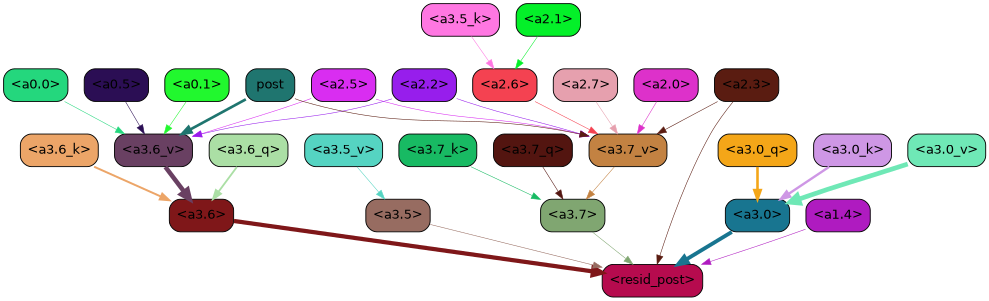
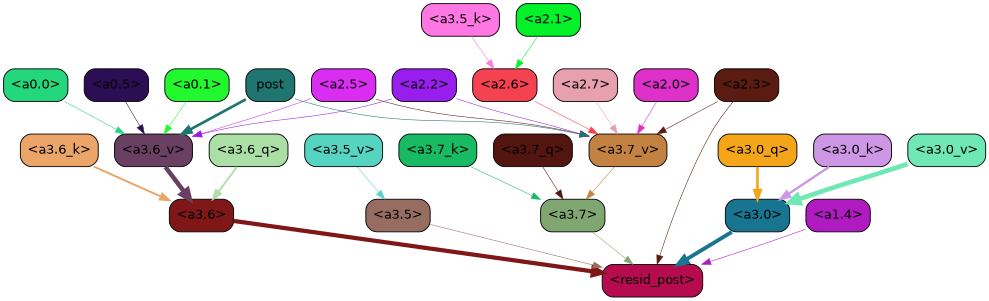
edge "<a2.5>" -> "<a3.7_v>": color #d92df1 -> #5a1c11
edge "post" -> "<a3.7_v>": color #5a1c11 -> #1f756f
